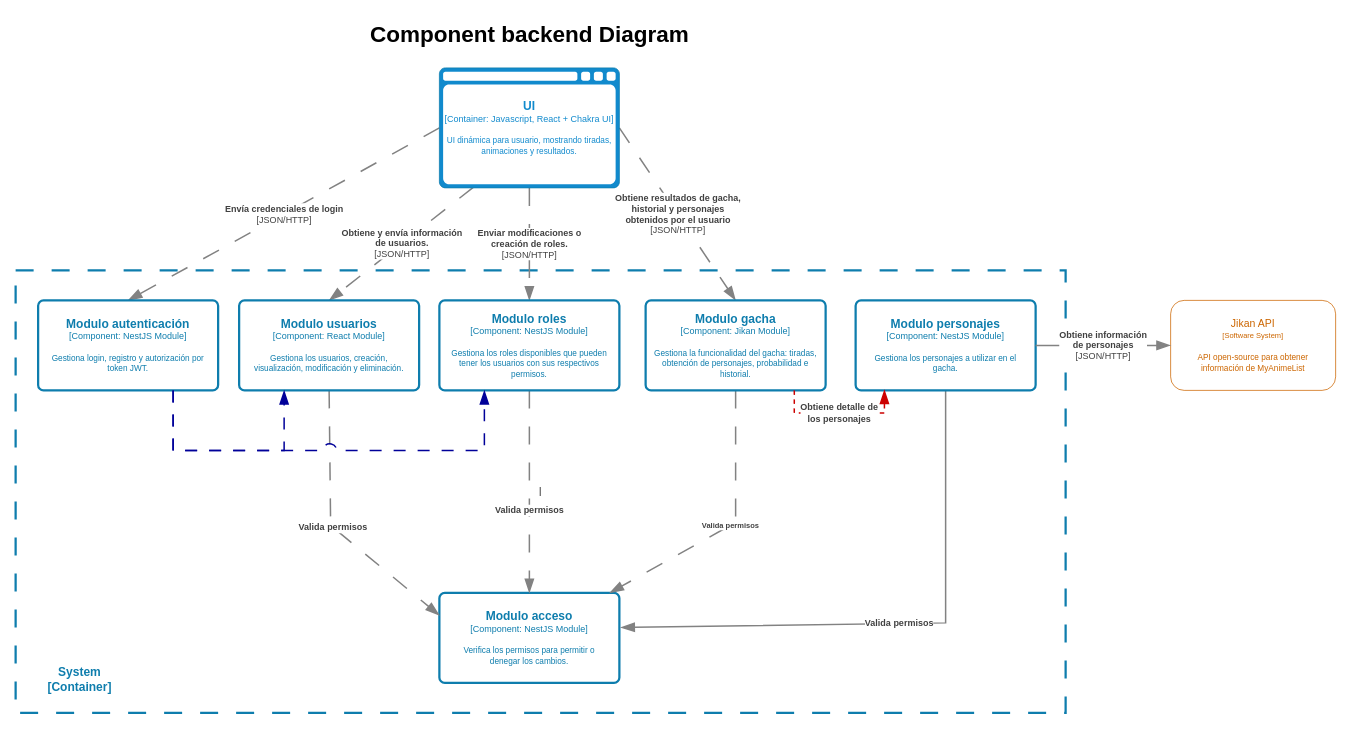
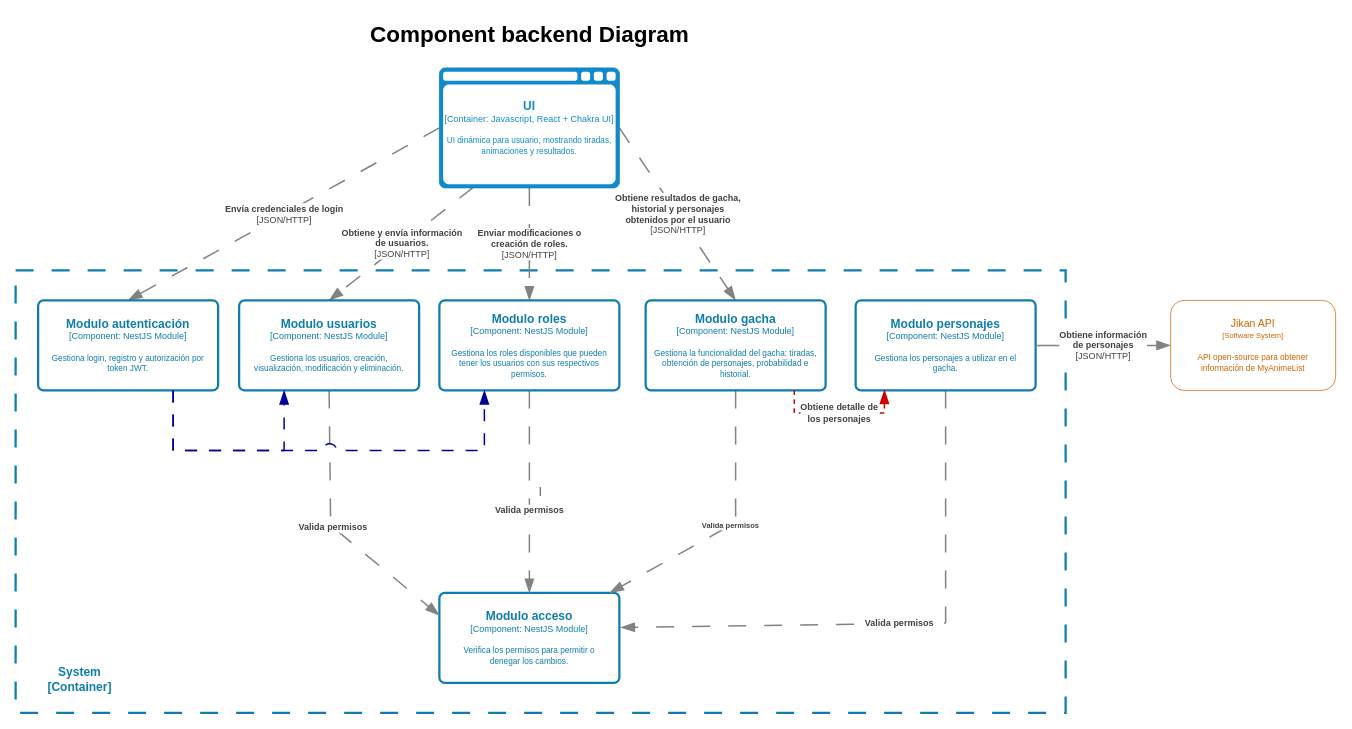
node "Modulo usuarios [Component: React Module] Gestiona los usuarios, creación, visualización, modificación y eliminación.": label "Modulo usuarios [Component: React Module] Gestiona los usuarios, creación, visualización, modificación y eliminación." -> "Modulo usuarios [Component: NestJS Module] Gestiona los usuarios, creación, visualización, modificación y eliminación."
node "Modulo gacha [Component: Jikan Module] Gestiona la funcionalidad del gacha: tiradas, obtención de personajes, probabilidad e historial.": label "Modulo gacha [Component: Jikan Module] Gestiona la funcionalidad del gacha: tiradas, obtención de personajes, probabilidad e historial." -> "Modulo gacha [Component: NestJS Module] Gestiona la funcionalidad del gacha: tiradas, obtención de personajes, probabilidad e historial."
edge "Modulo personajes [Component: NestJS Module] Gestiona los personajes a utilizar en el gacha." -> "Modulo acceso [Component: NestJS Module] Verifica los permisos para permitir o denegar los cambios.": style solid -> dashed
